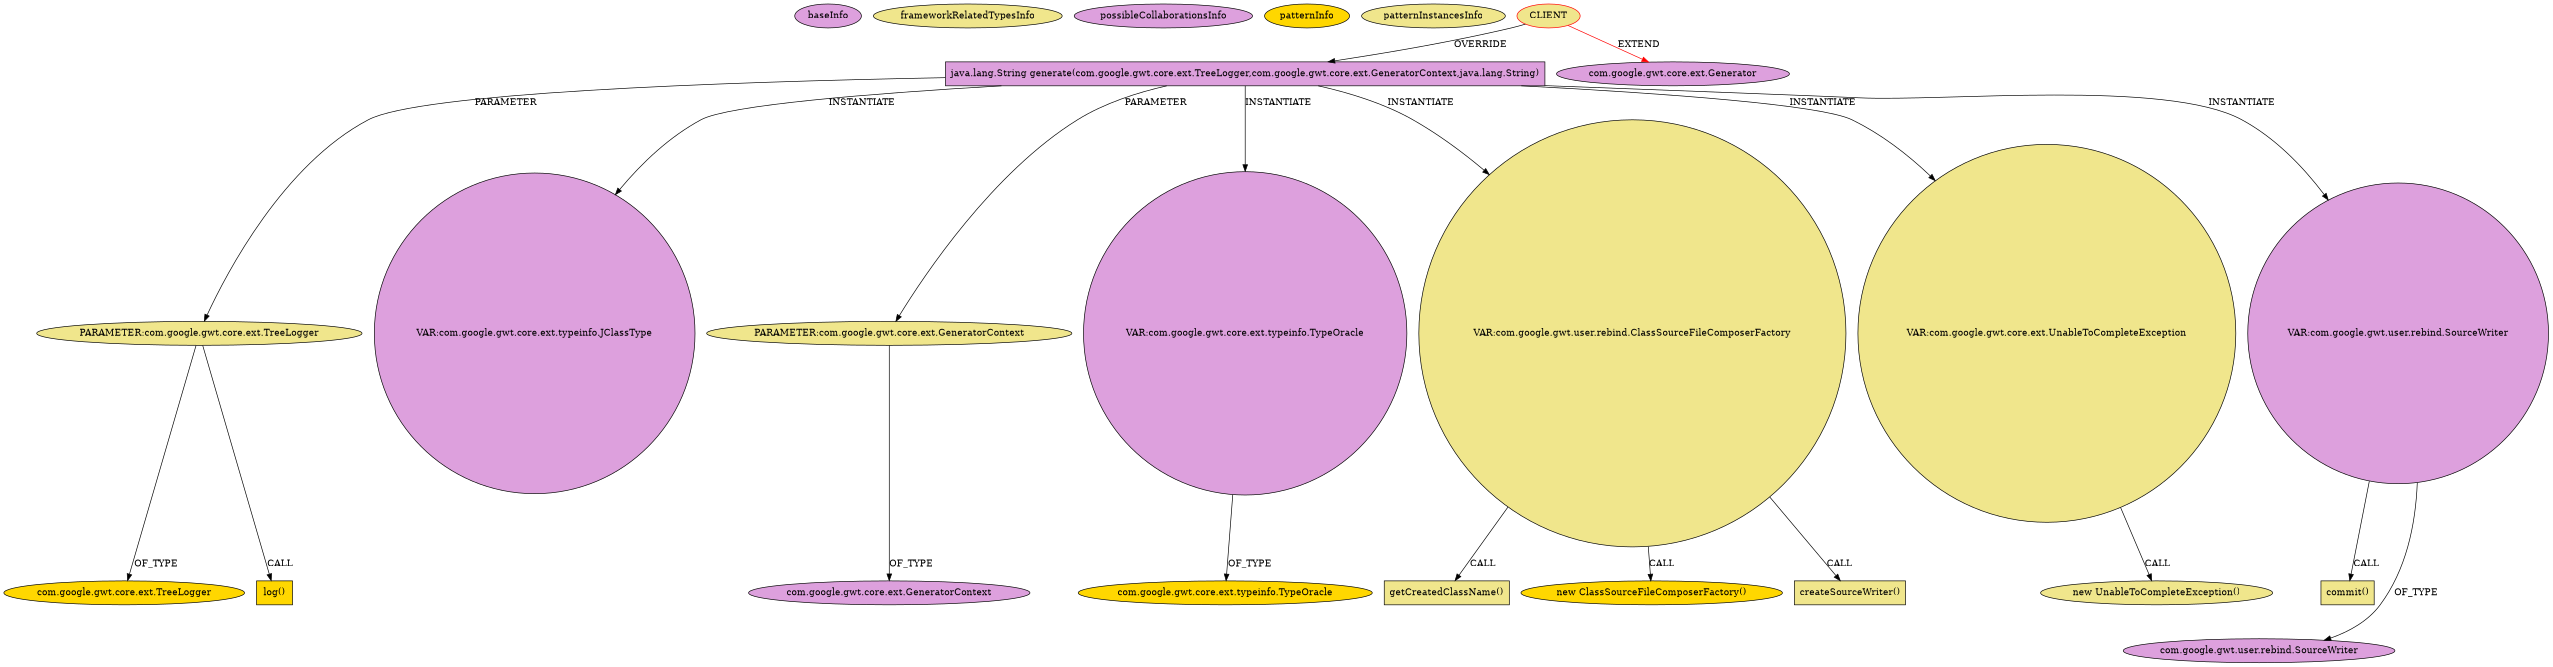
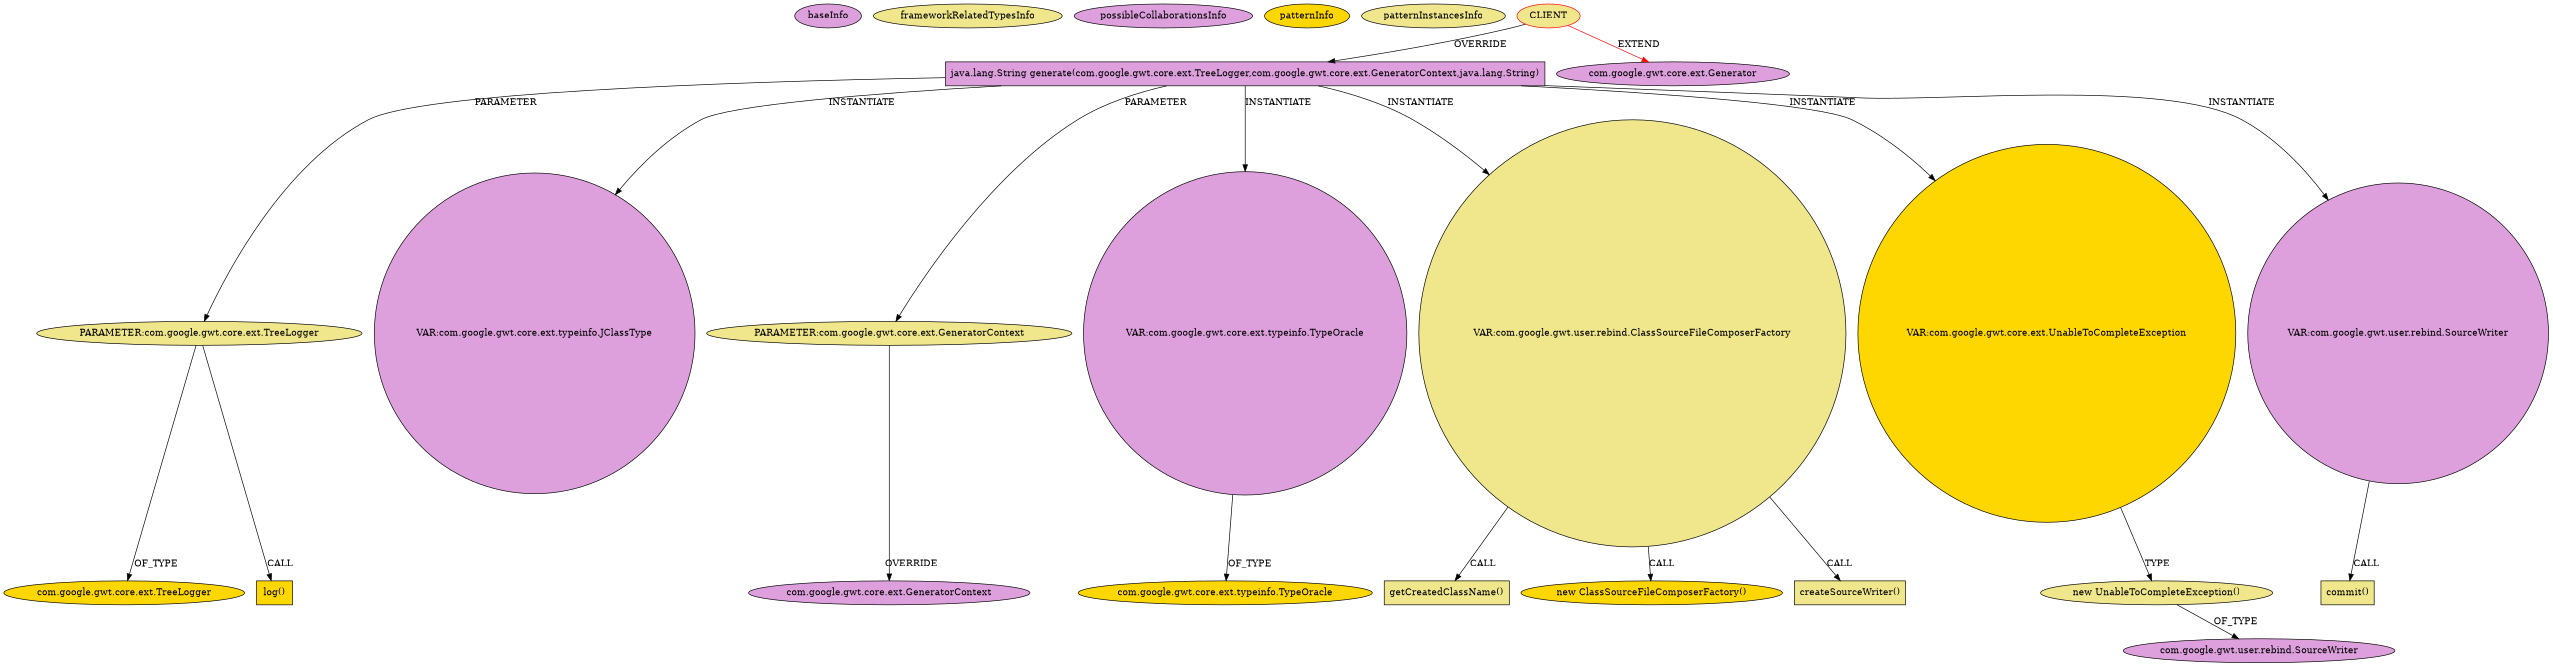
node "VAR:com.google.gwt.core.ext.UnableToCompleteException": fillcolor khaki -> gold
edge "PARAMETER:com.google.gwt.core.ext.GeneratorContext" -> "com.google.gwt.core.ext.GeneratorContext": label "OF_TYPE" -> "OVERRIDE"
edge "VAR:com.google.gwt.core.ext.UnableToCompleteException" -> "new UnableToCompleteException()": label "CALL" -> "TYPE"
edge "VAR:com.google.gwt.user.rebind.SourceWriter" -> "com.google.gwt.user.rebind.SourceWriter": now "new UnableToCompleteException()" -> "com.google.gwt.user.rebind.SourceWriter"
